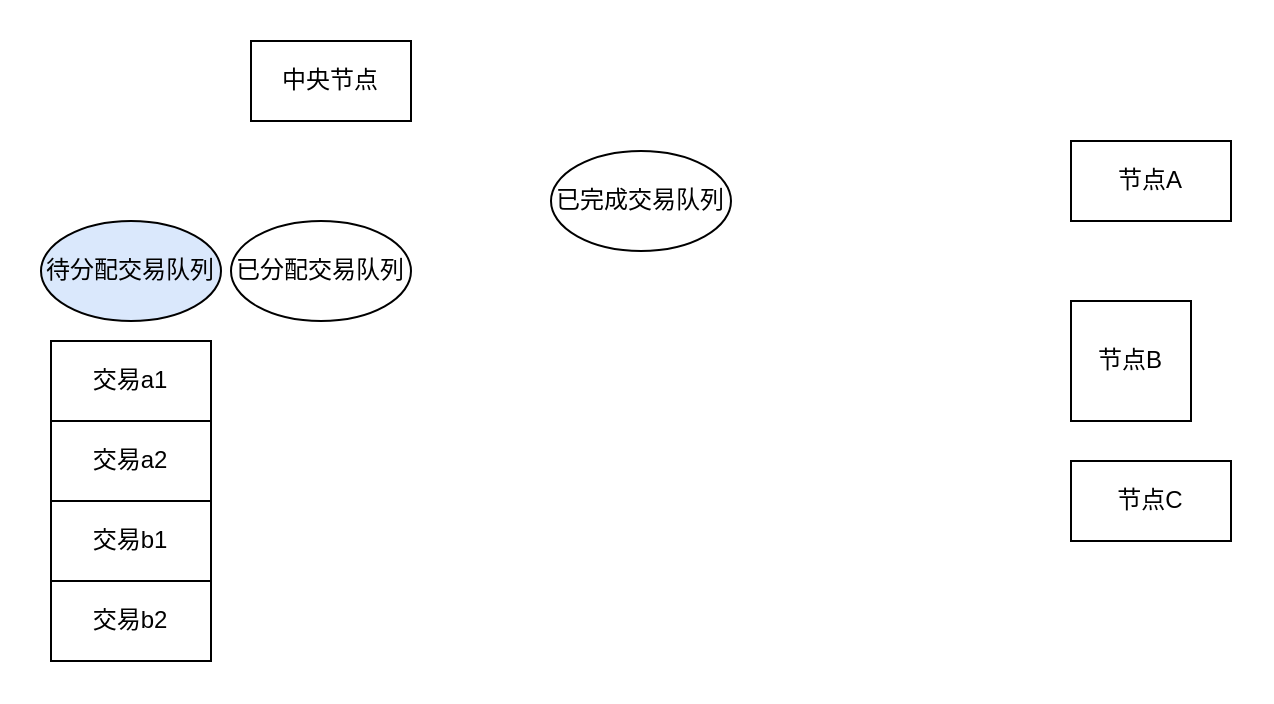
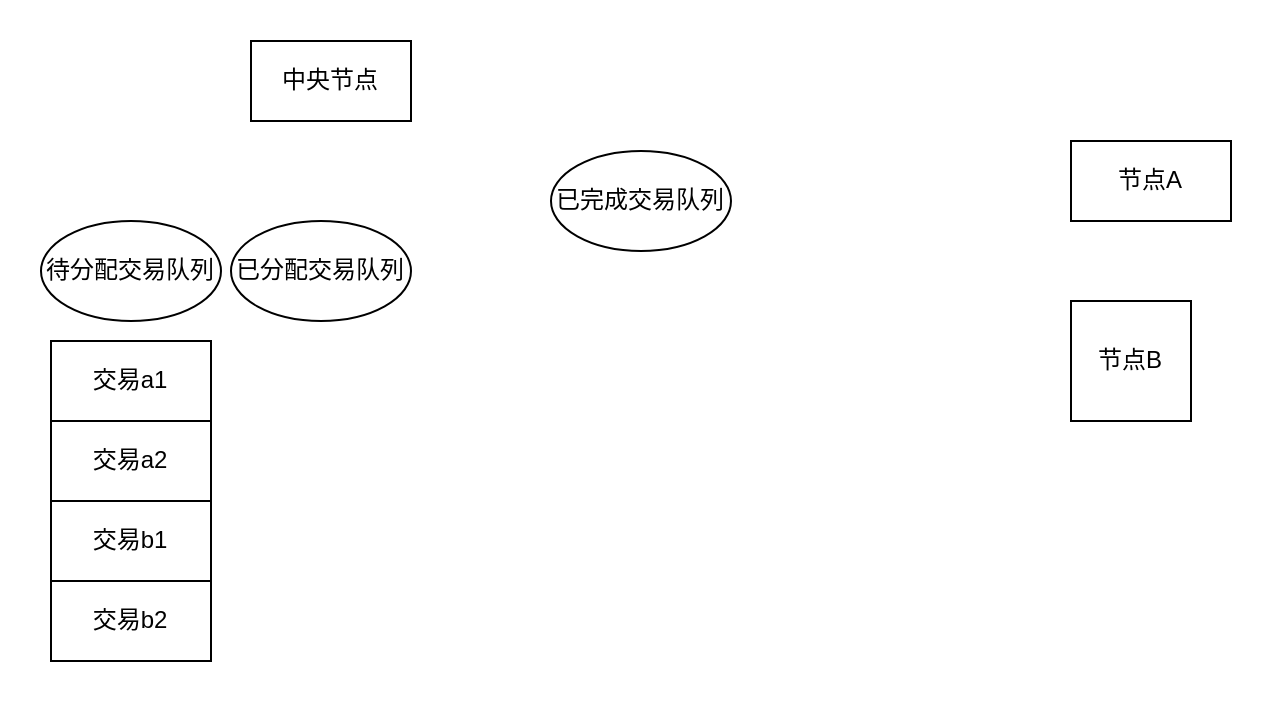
node "待分配交易队列": fillcolor #dae8fc -> #ffffff
node "节点C": removed
